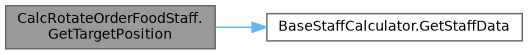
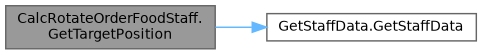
node "BaseStaffCalculator.GetStaffData": label "BaseStaffCalculator.GetStaffData" -> "GetStaffData.GetStaffData"
